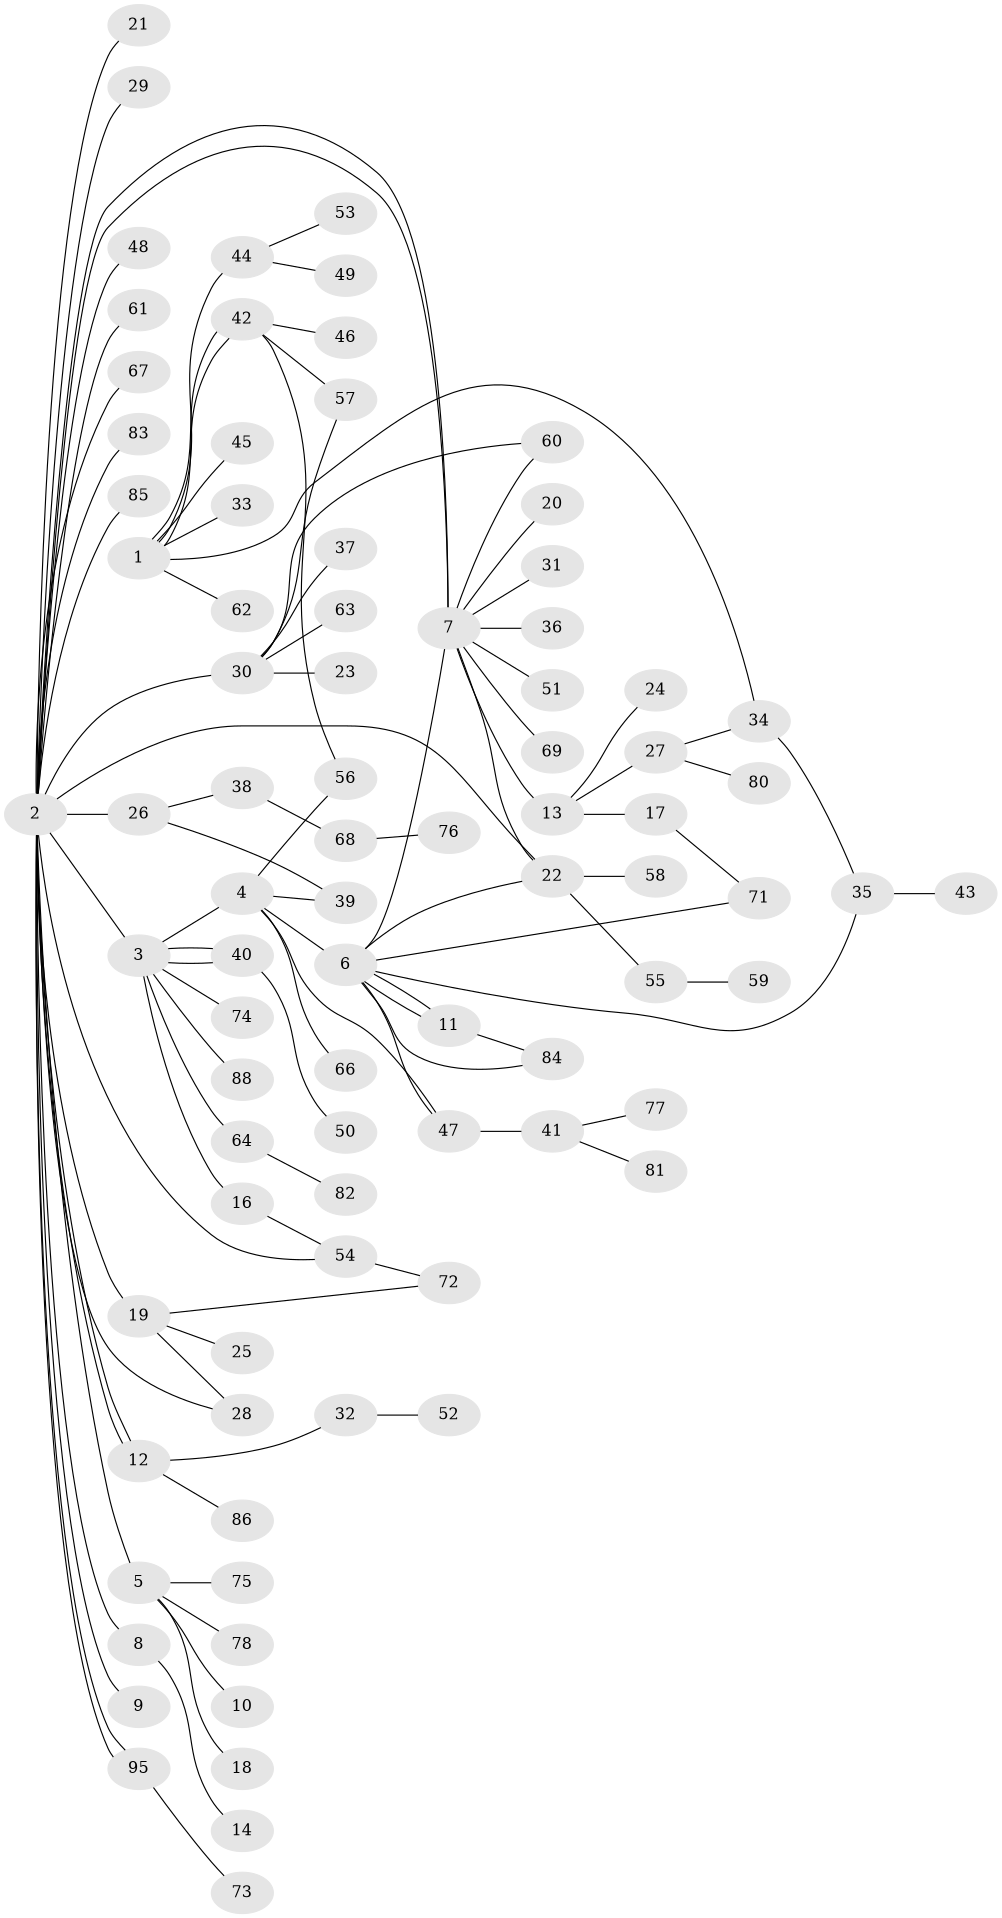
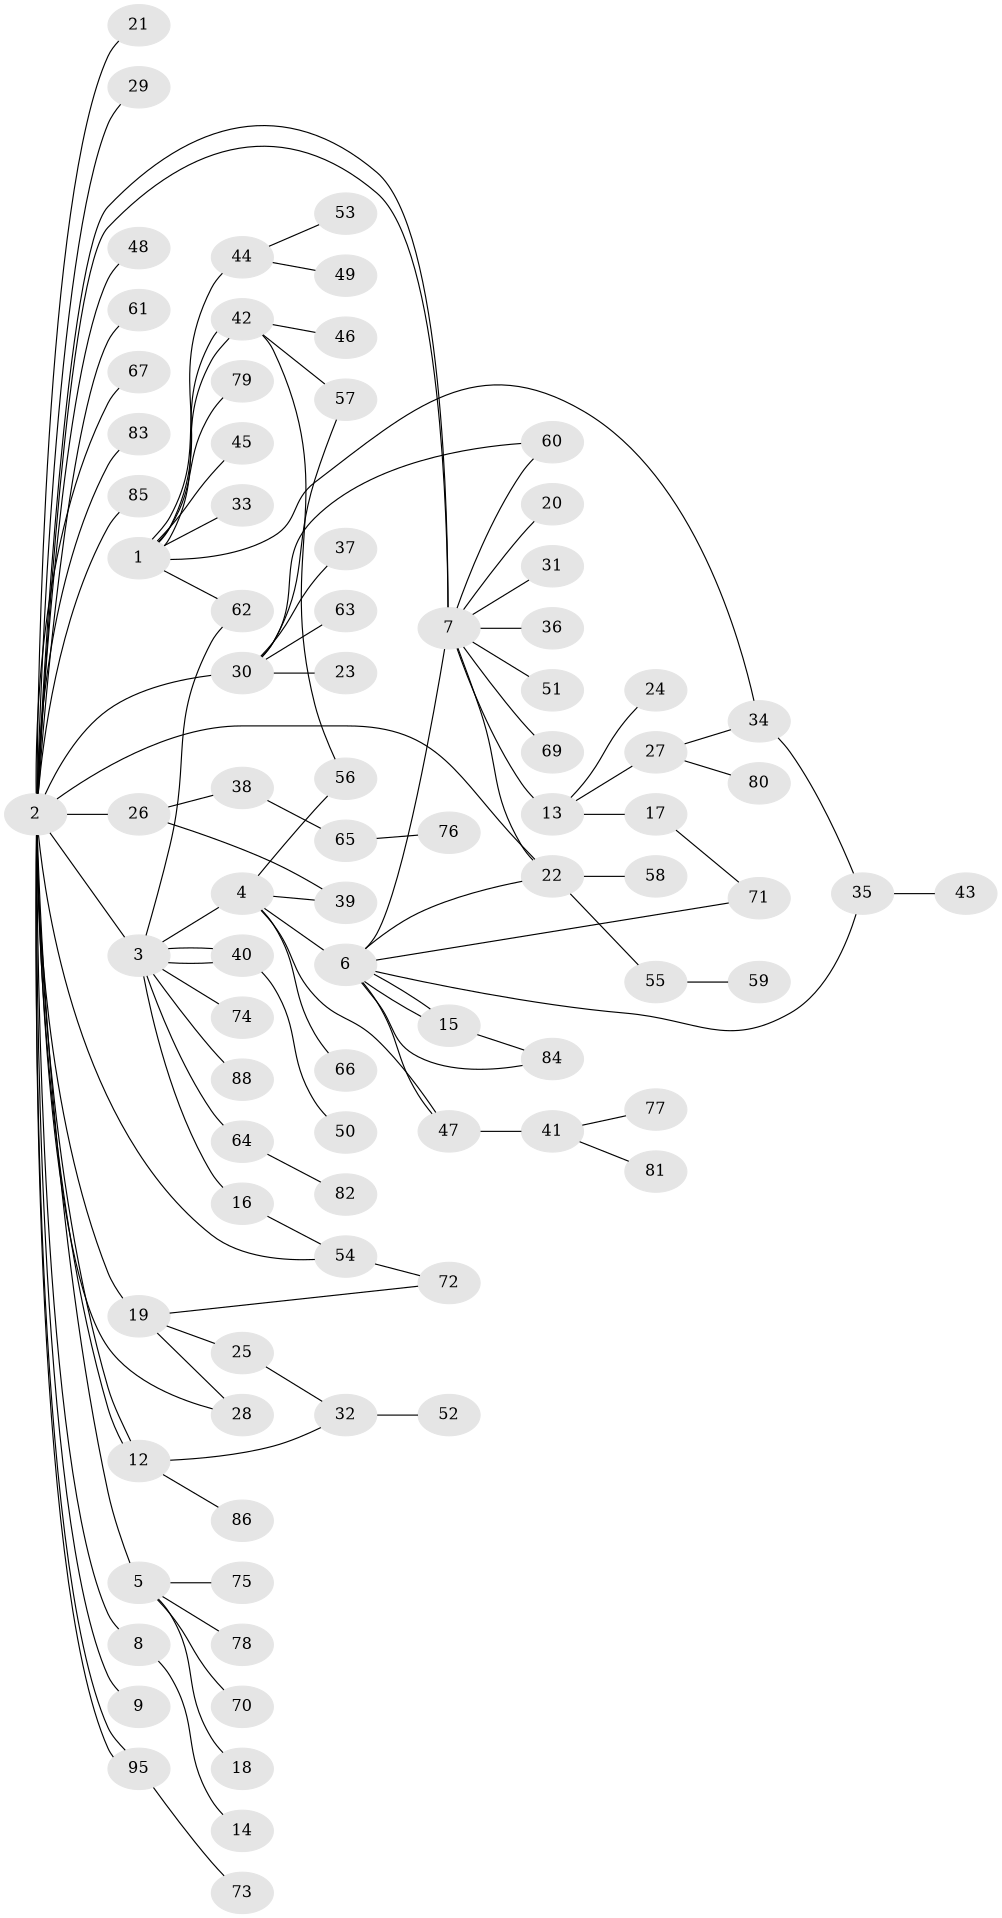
node "79": added
edge "62" -- "3": added
node "68": label "68" -> "65"
node "11": label "11" -> "15"
edge "25" -- "32": added
node "10": label "10" -> "70"
